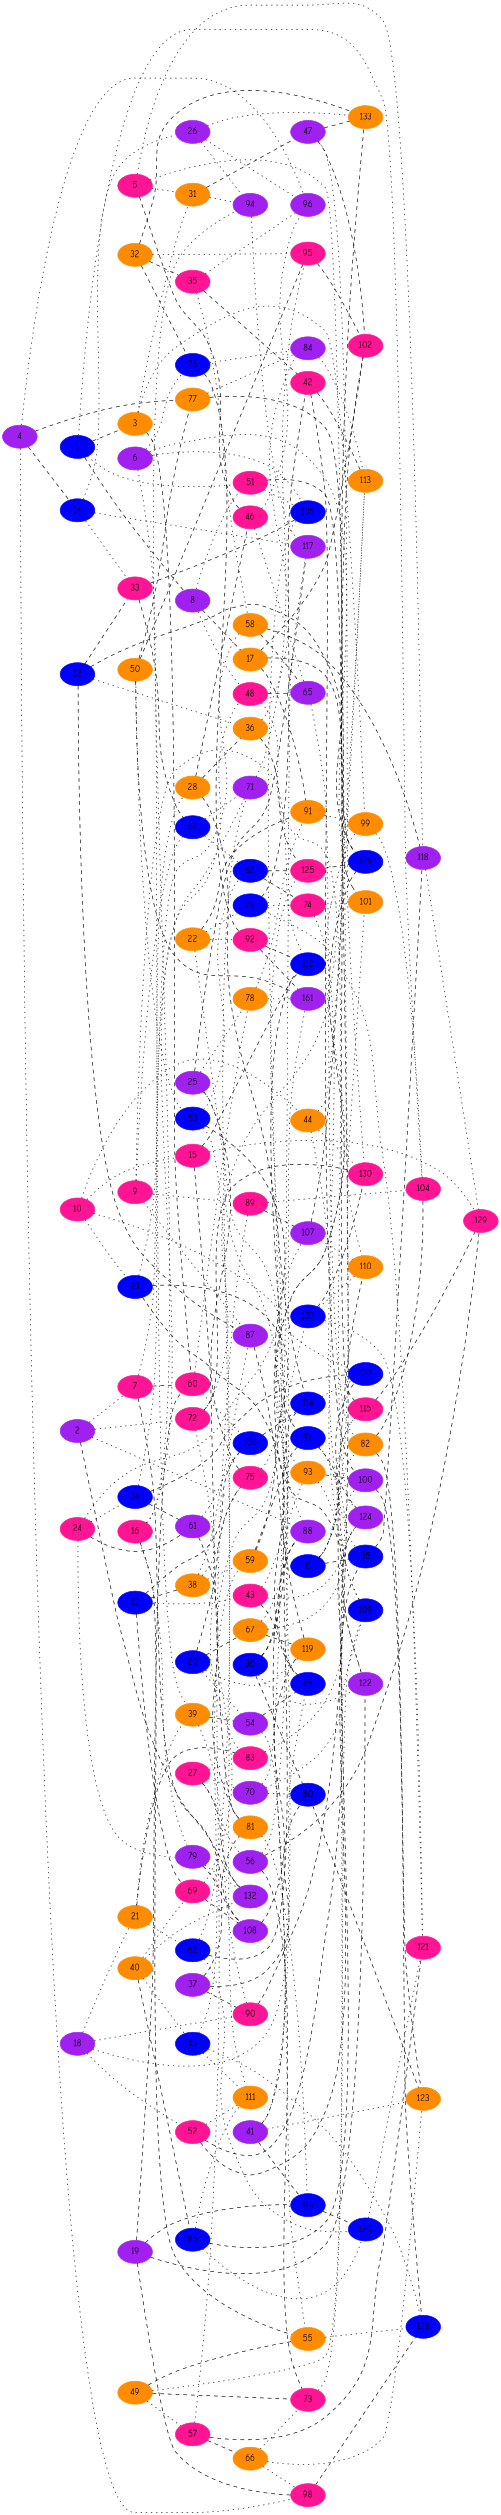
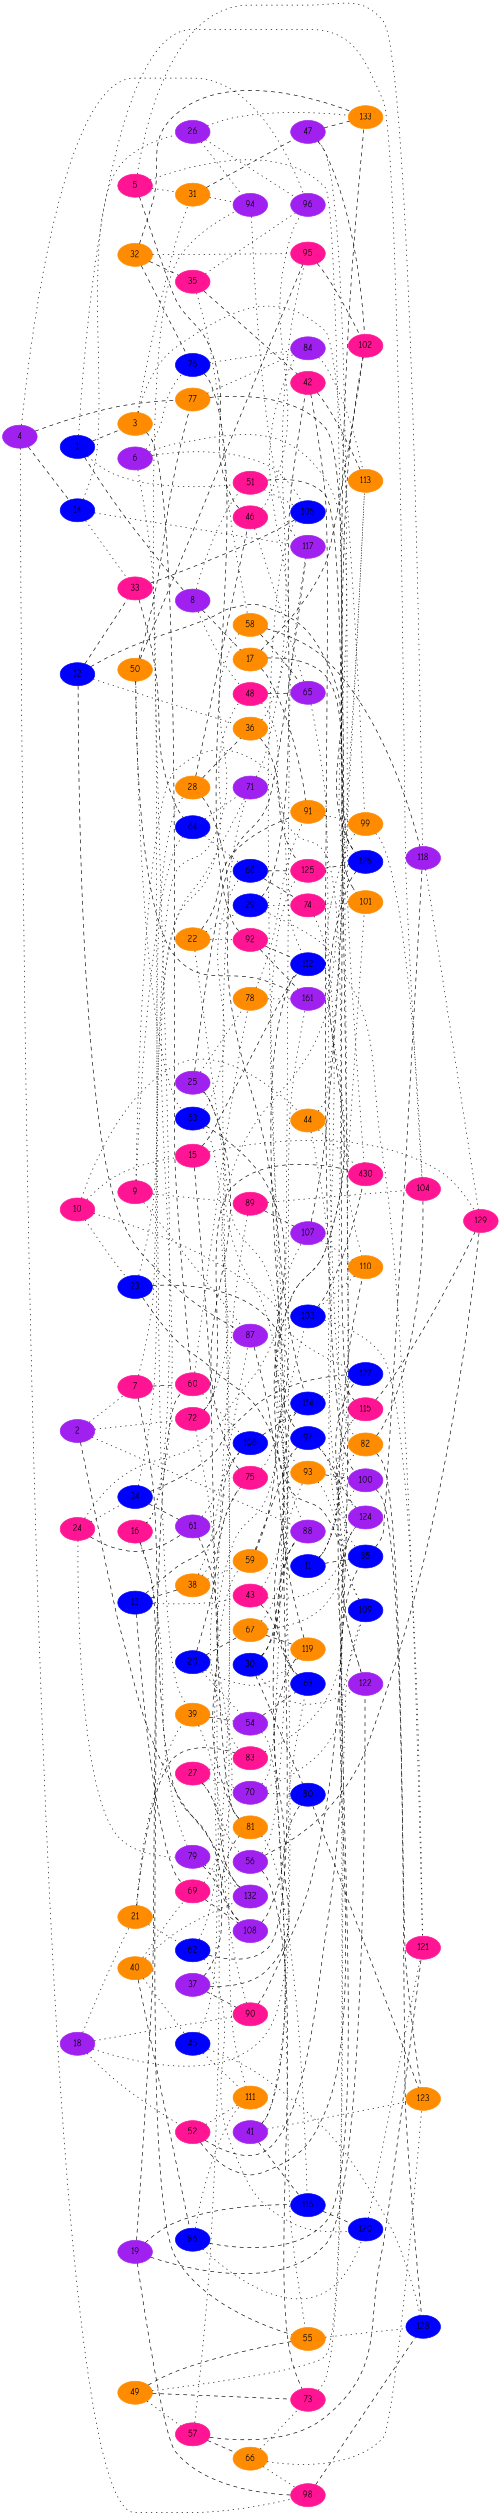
node "130": label "130" -> "430"
